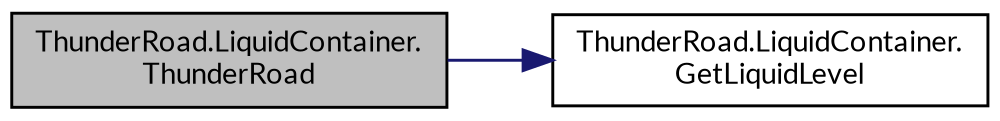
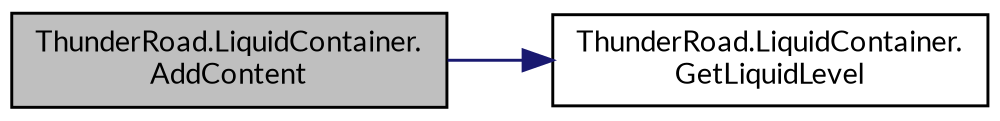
node "ThunderRoad.LiquidContainer. ThunderRoad": label "ThunderRoad.LiquidContainer. ThunderRoad" -> "ThunderRoad.LiquidContainer. AddContent"
